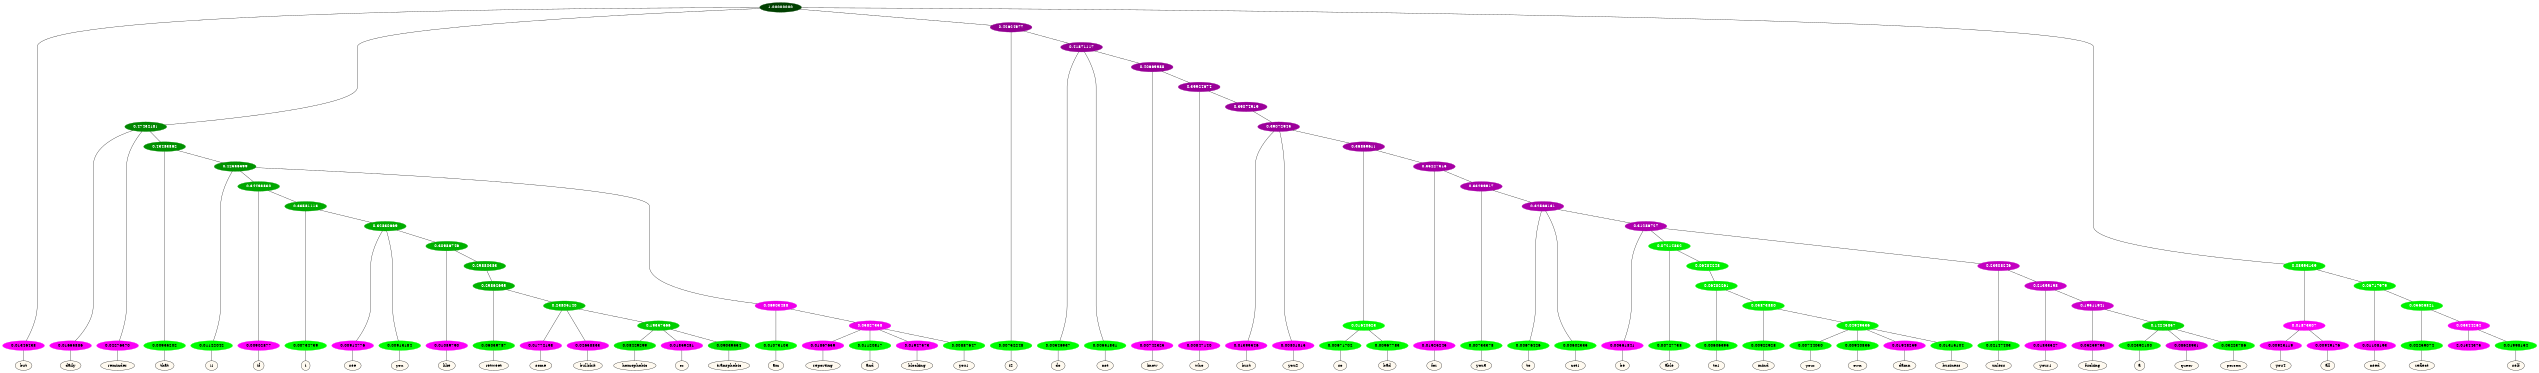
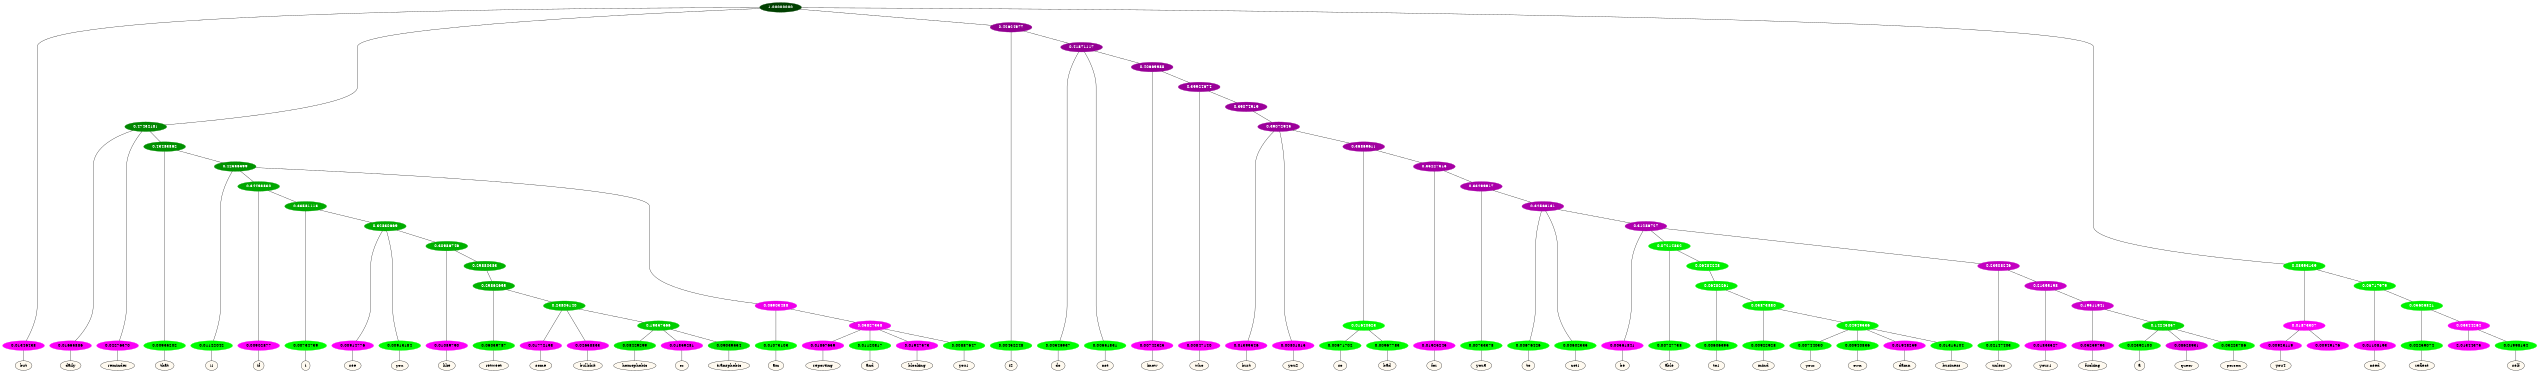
node "0.00752248": label "0.00752248" -> "0.00452248"
node "all": removed
